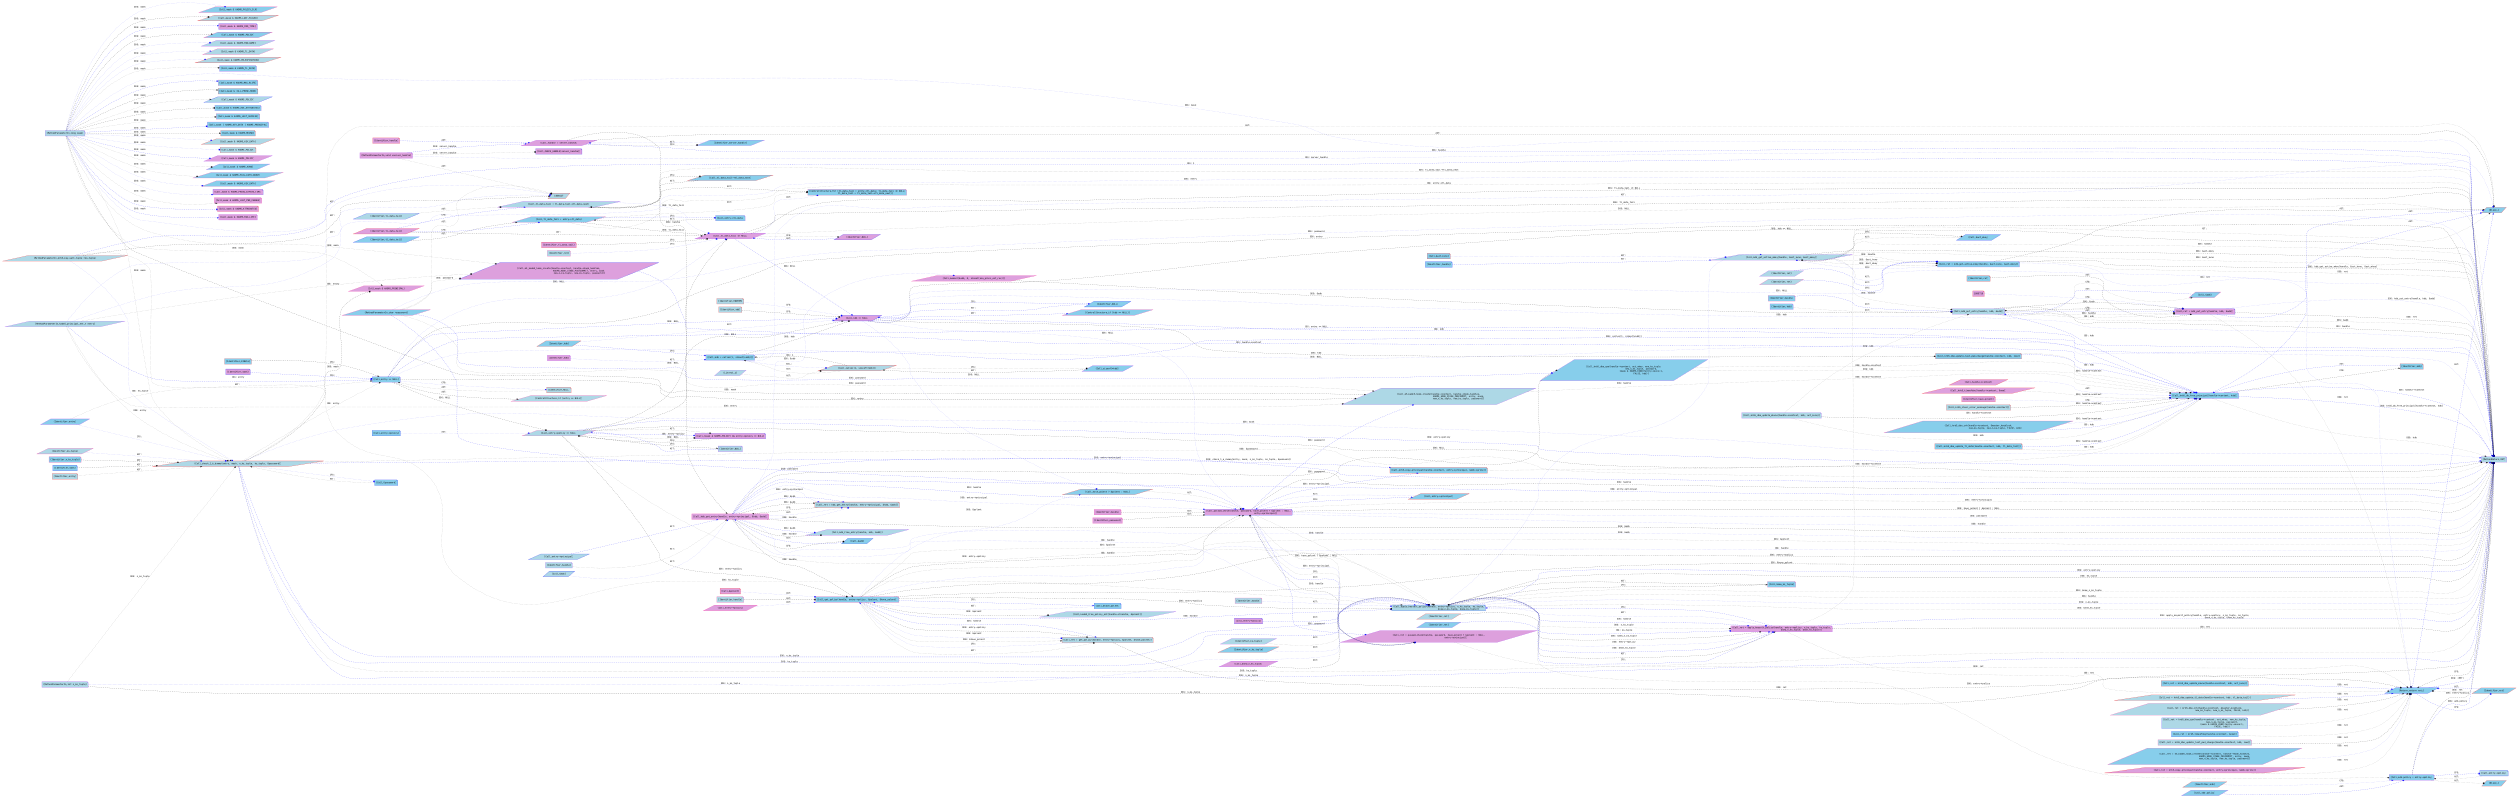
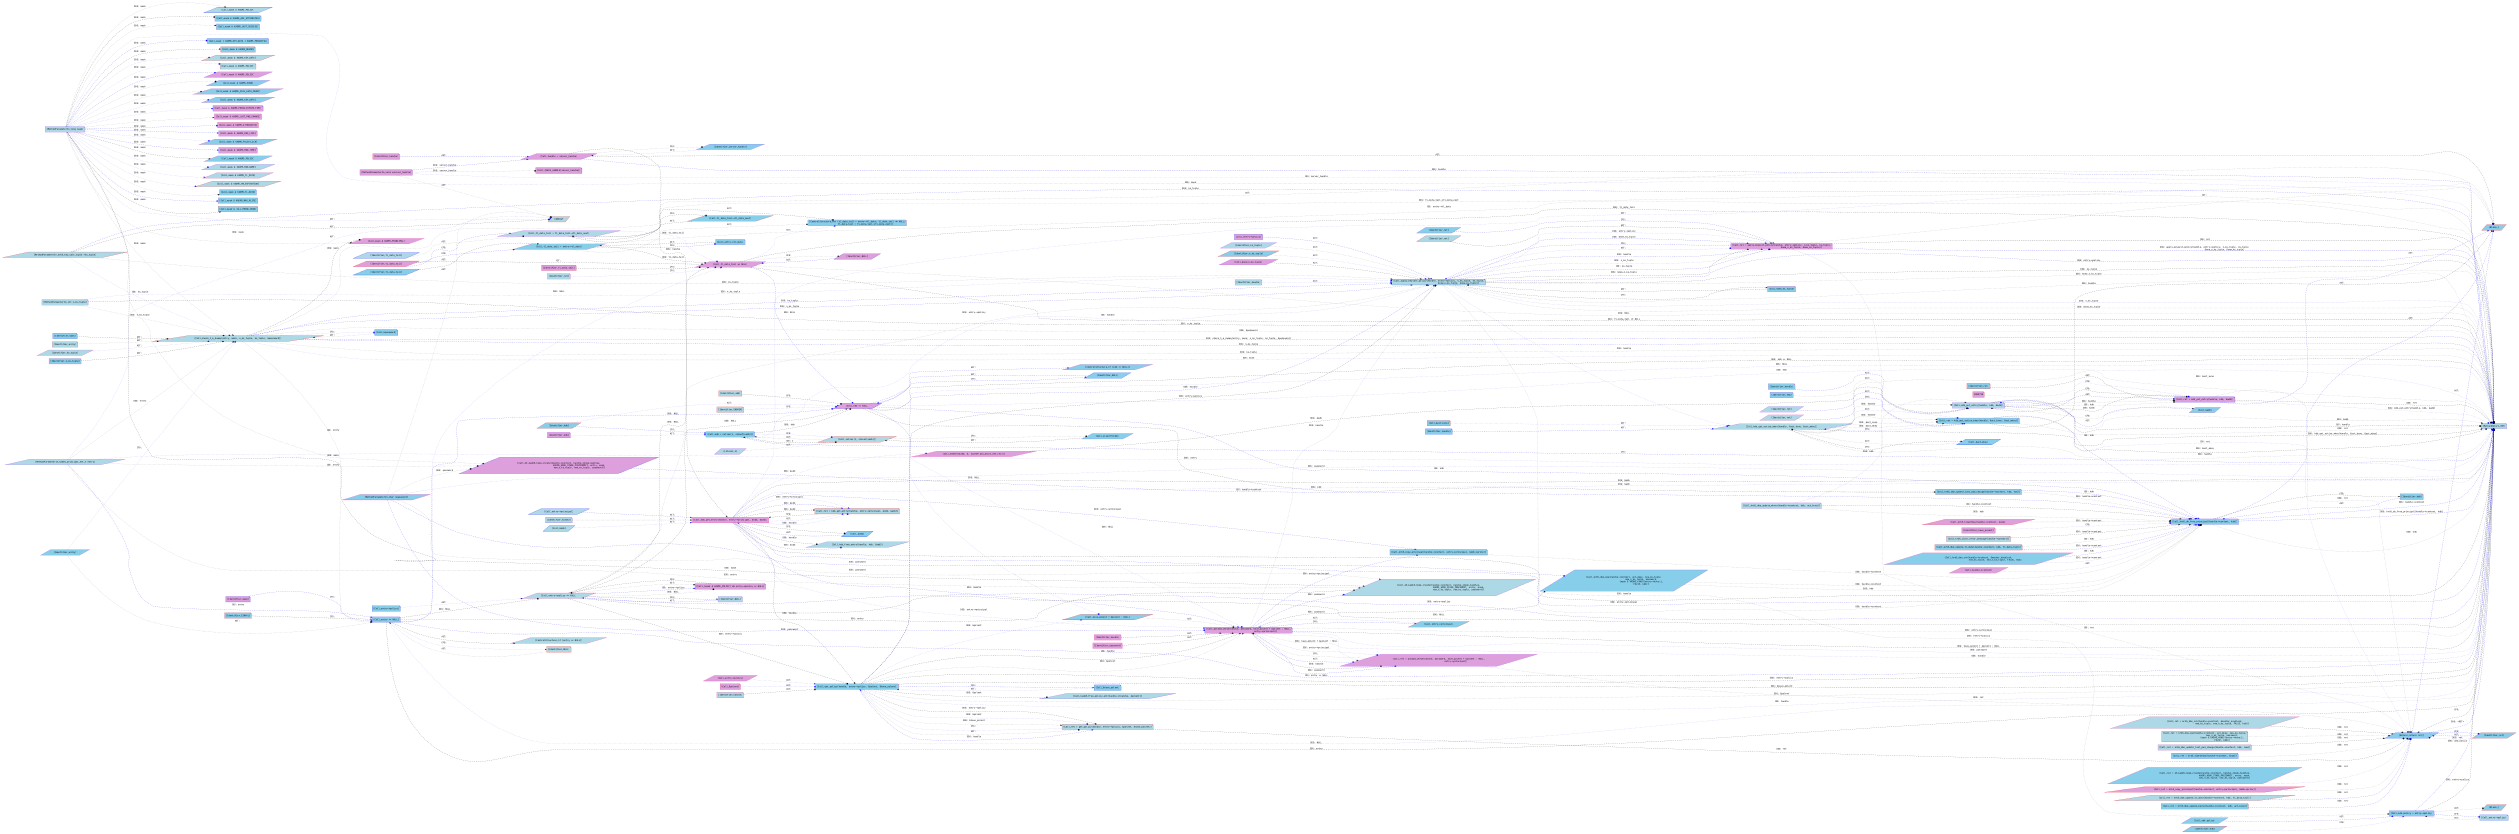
node "(Call,mask & KADM5_LAST_FAILED)": removed
edge "(MethodParameterIn,krb5_key_salt_tuple *ks_tuple)" -> "(MethodReturn,RET)": label "DDG: 1" -> "DDG: ks_tuple"
edge "(Call,kdb = calloc(1, sizeof(*kdb)))" -> "(MethodReturn,RET)": label "DDG: calloc(1, sizeof(*kdb))" -> "CFG: "
edge "(Call,kdb = calloc(1, sizeof(*kdb)))" -> "(Call,calloc(1, sizeof(*kdb)))": label "NULL: " -> "CFG: "
